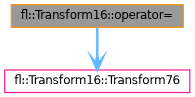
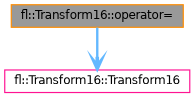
node "fl::Transform16::Transform76": label "fl::Transform16::Transform76" -> "fl::Transform16::Transform16"
